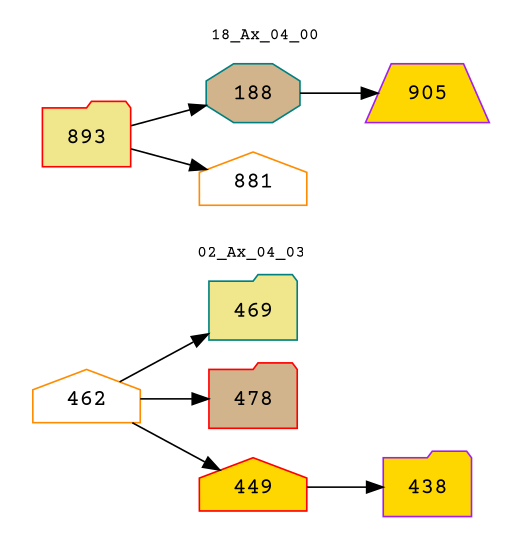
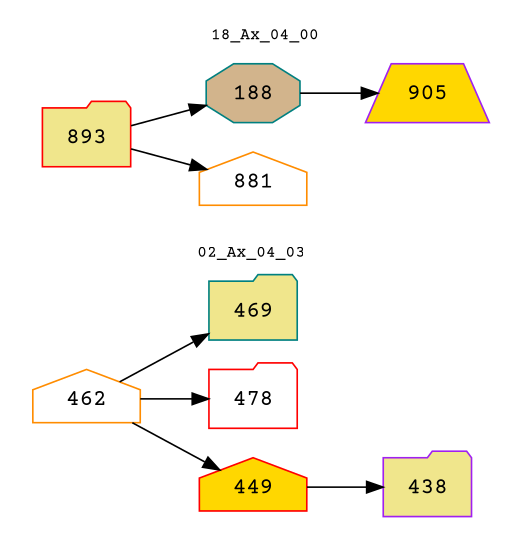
node "478": fillcolor tan -> white
node "438": fillcolor gold -> khaki
